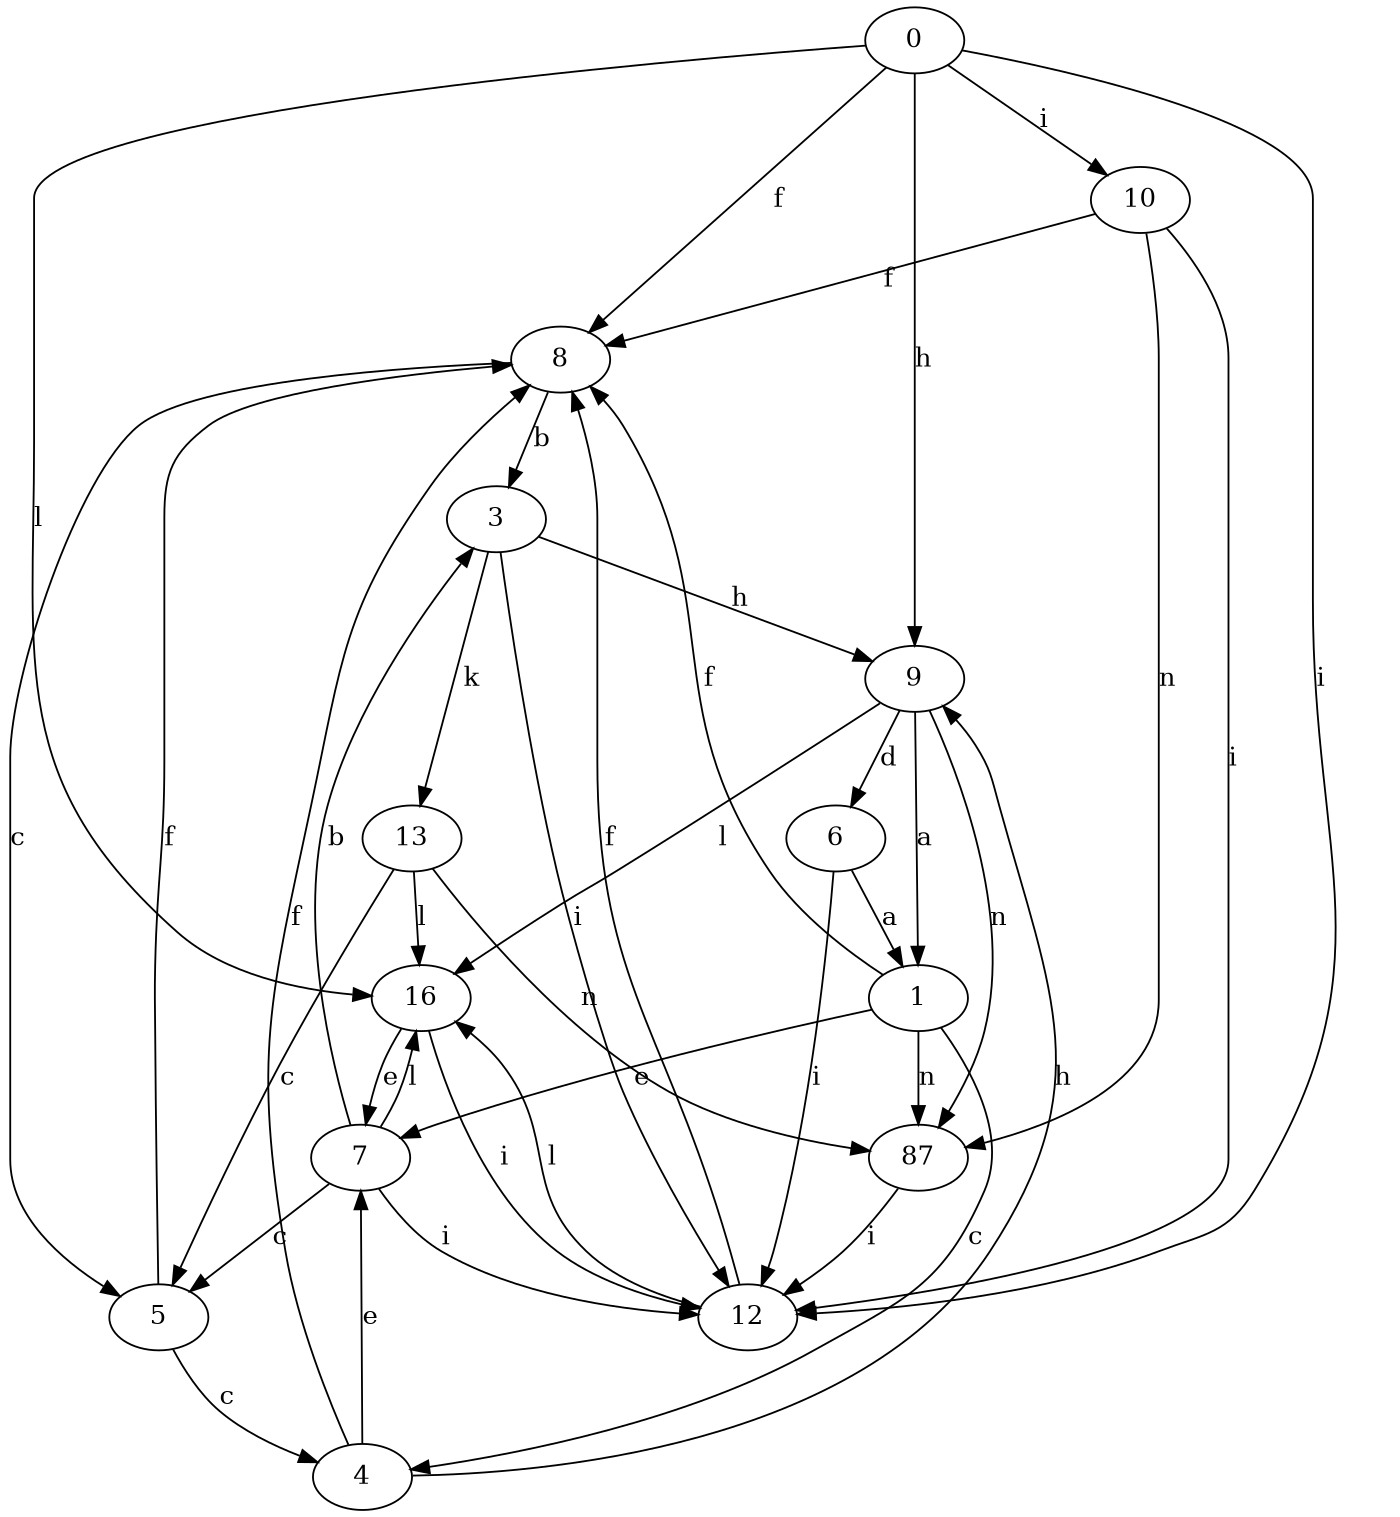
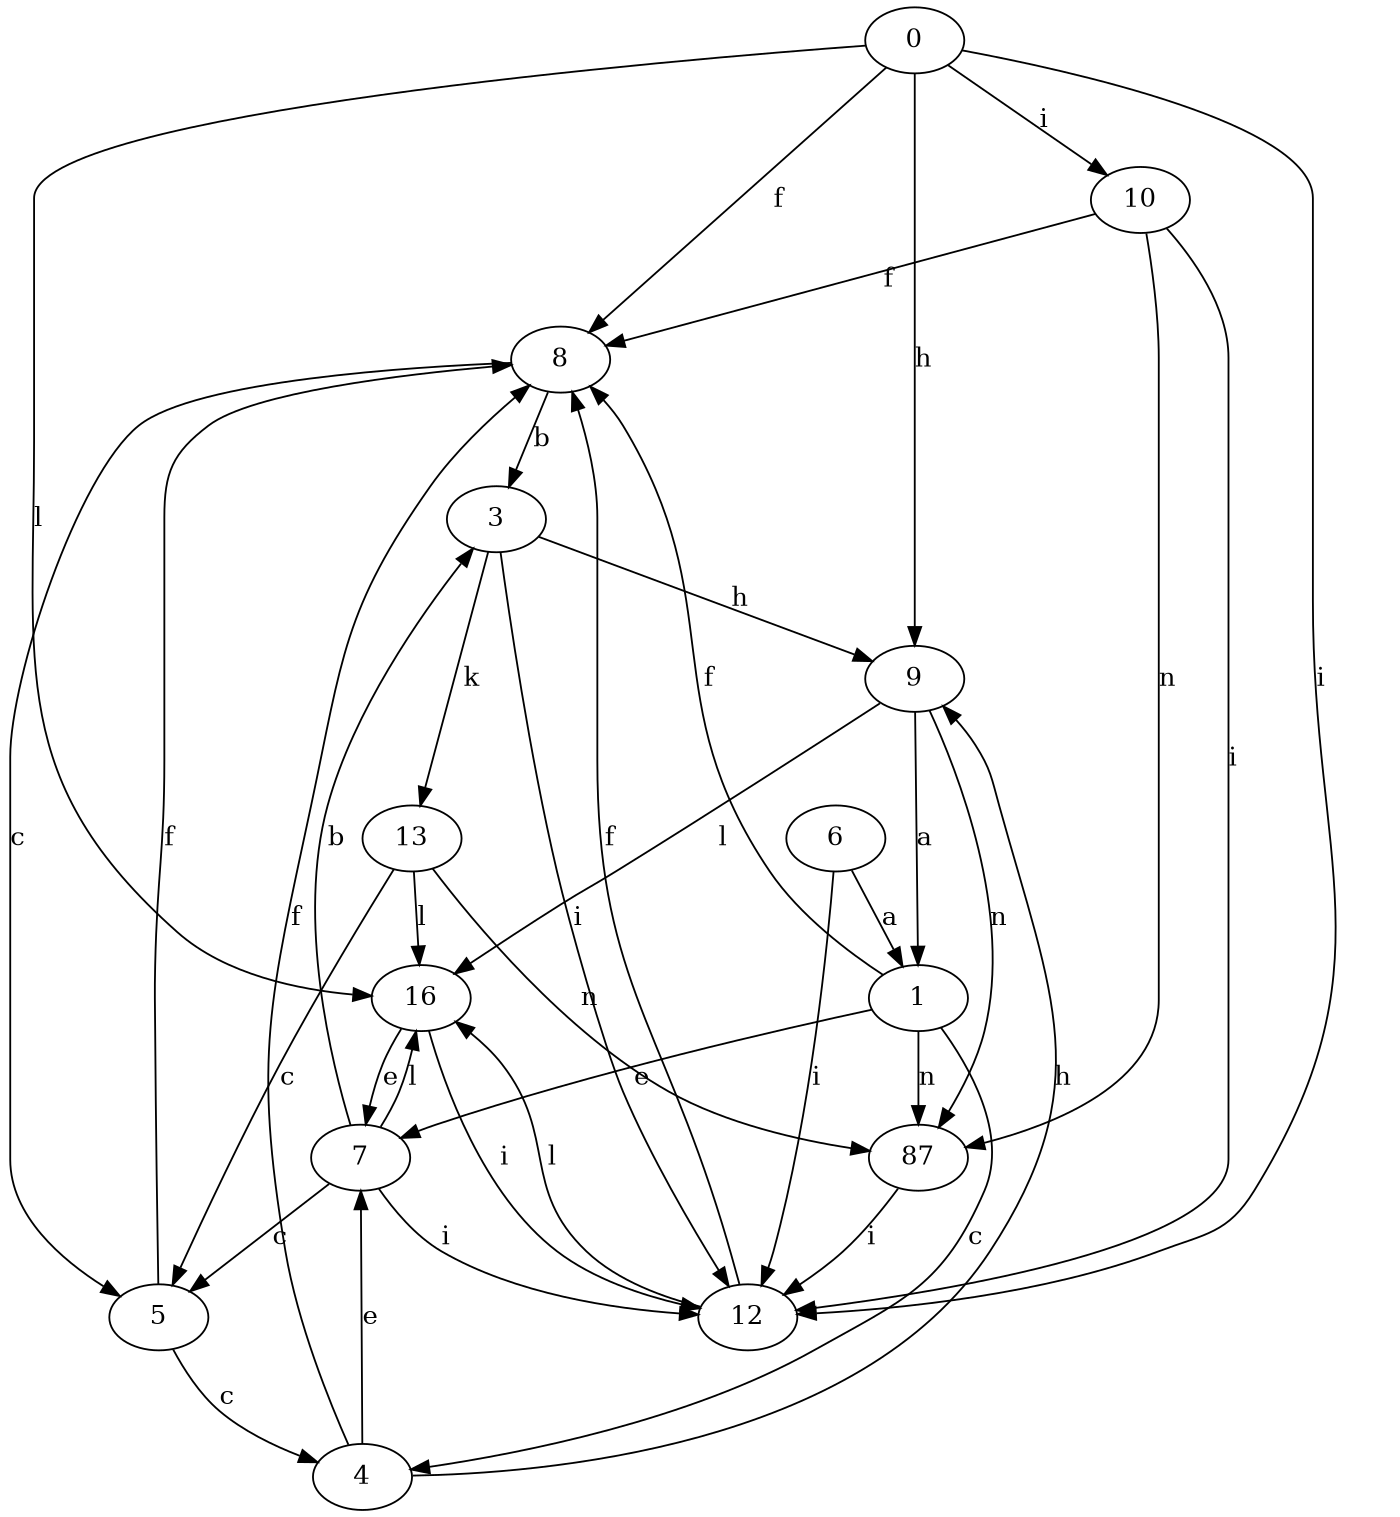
edge "9" -> "6": removed, label "d"
